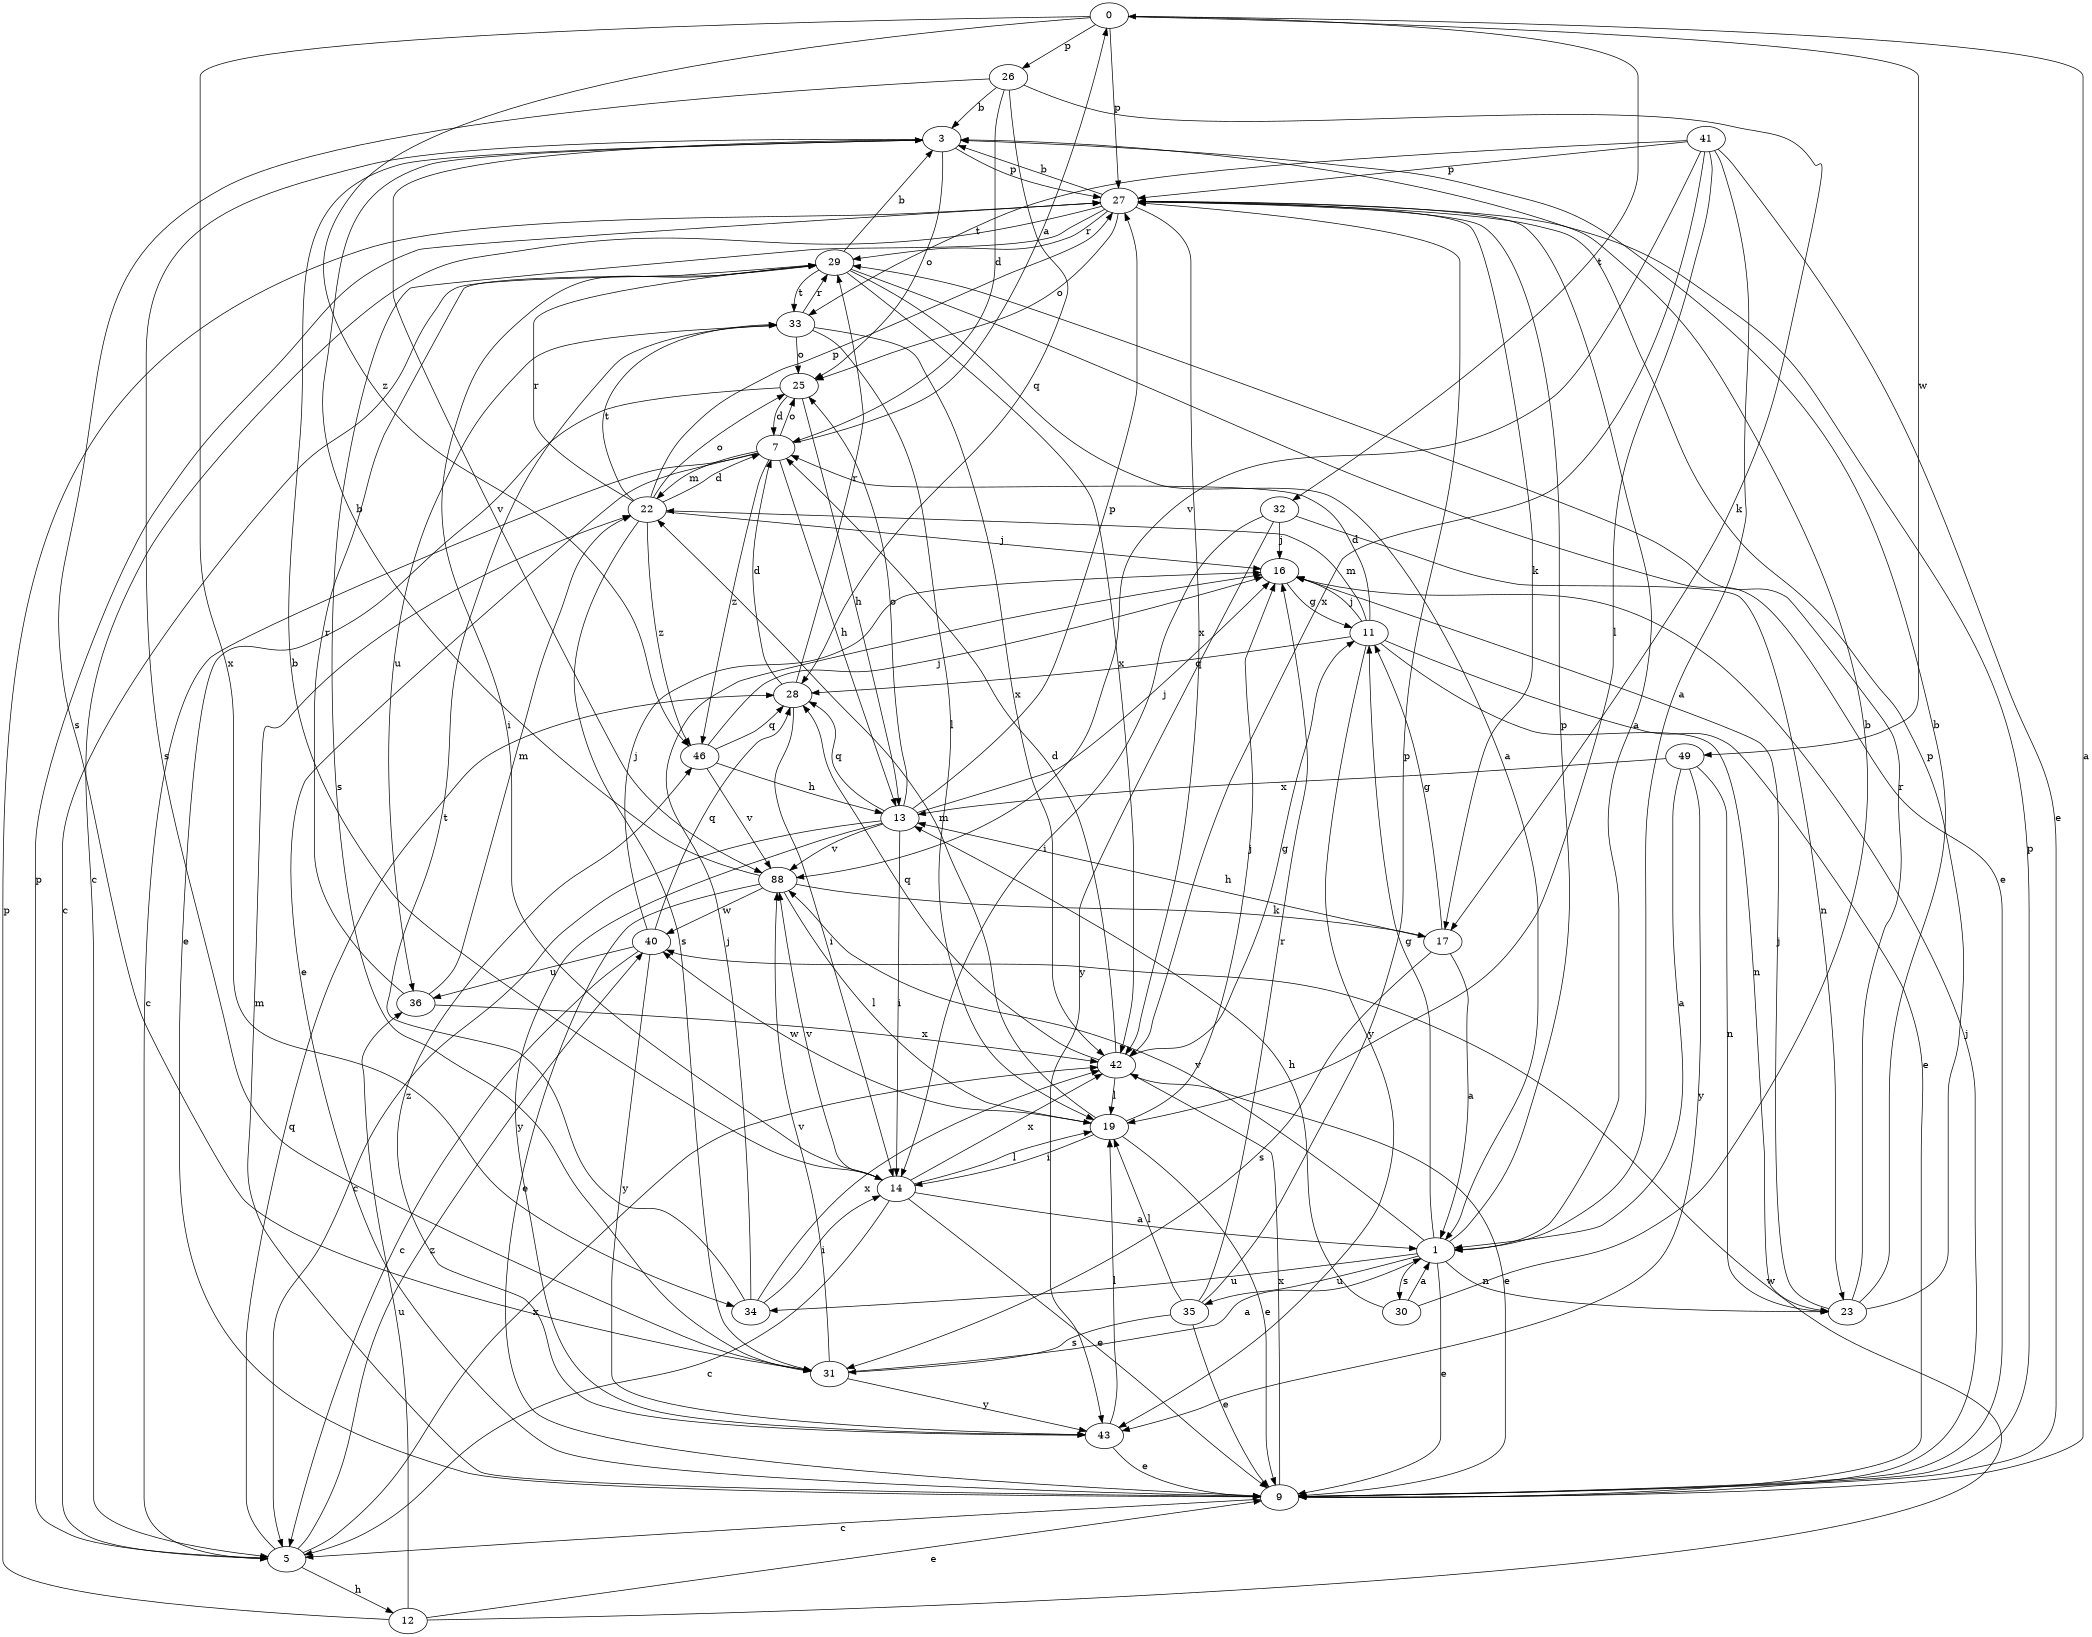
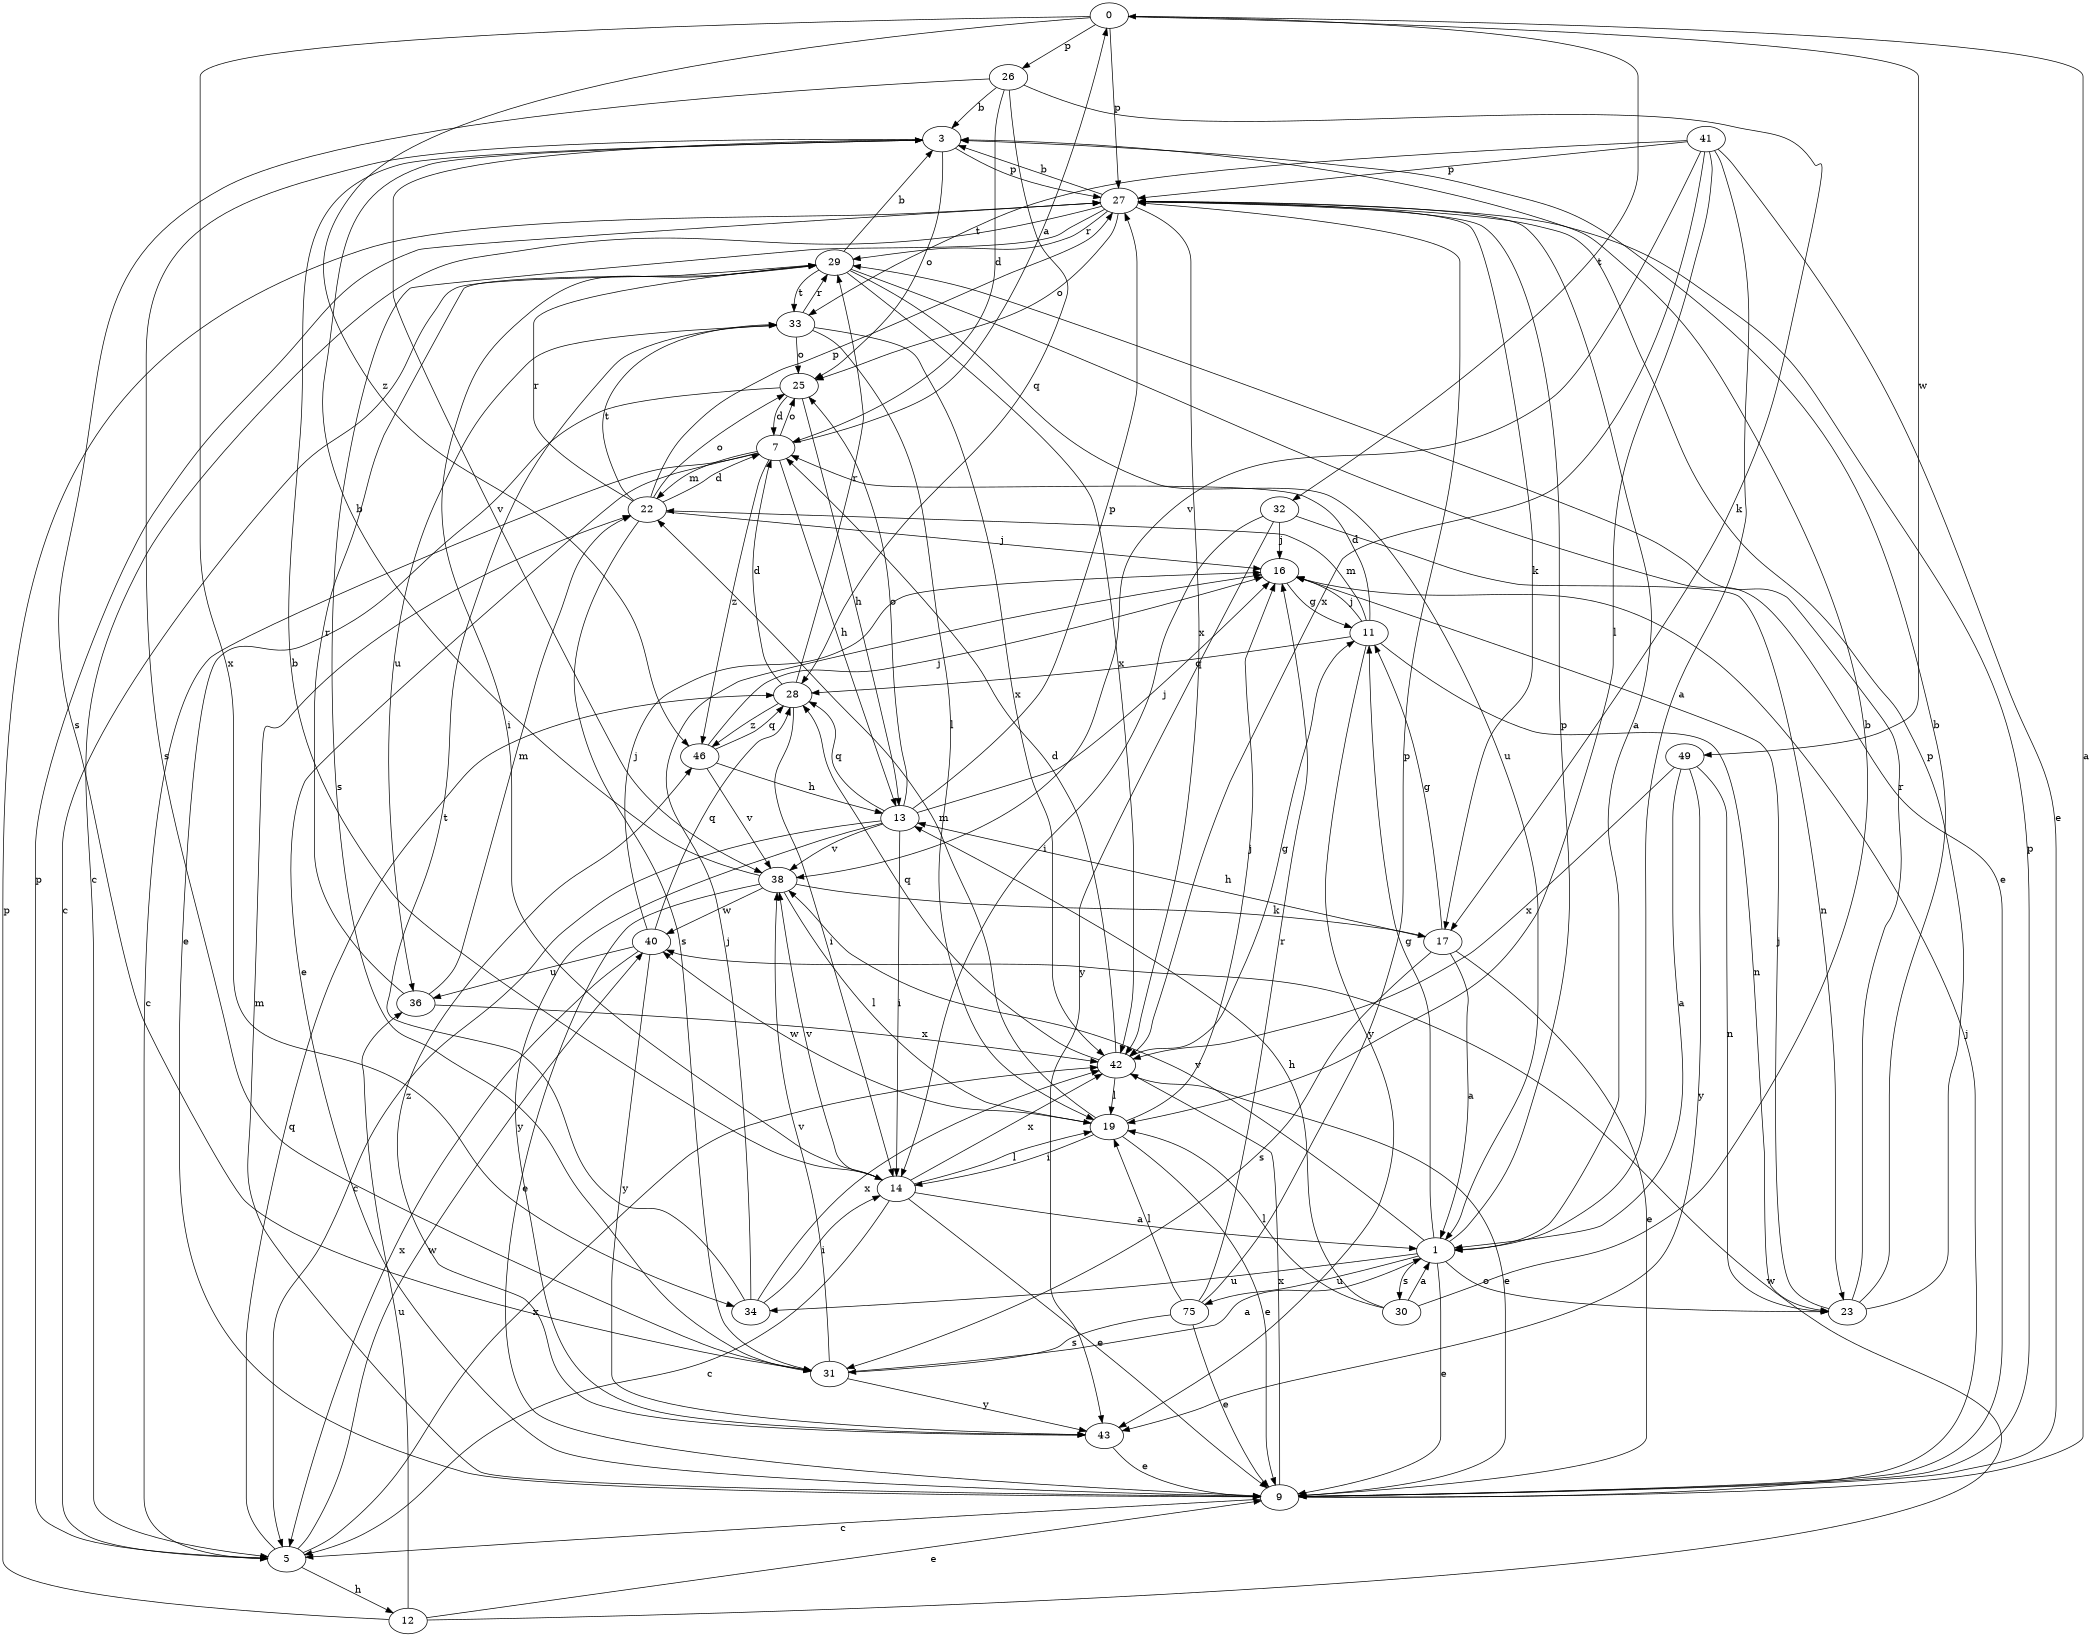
edge "22" -> "46": now "28" -> "46"
edge "29" -> "1": label "a" -> "u"
edge "49" -> "13": now "49" -> "42"
node "88": label "88" -> "38"
edge "11" -> "9": now "17" -> "9"
edge "40" -> "5": label "c" -> "x"
edge "5" -> "40": label "z" -> "w"
edge "1" -> "23": label "n" -> "o"
edge "43" -> "19": now "30" -> "19"
node "35": label "35" -> "75"
